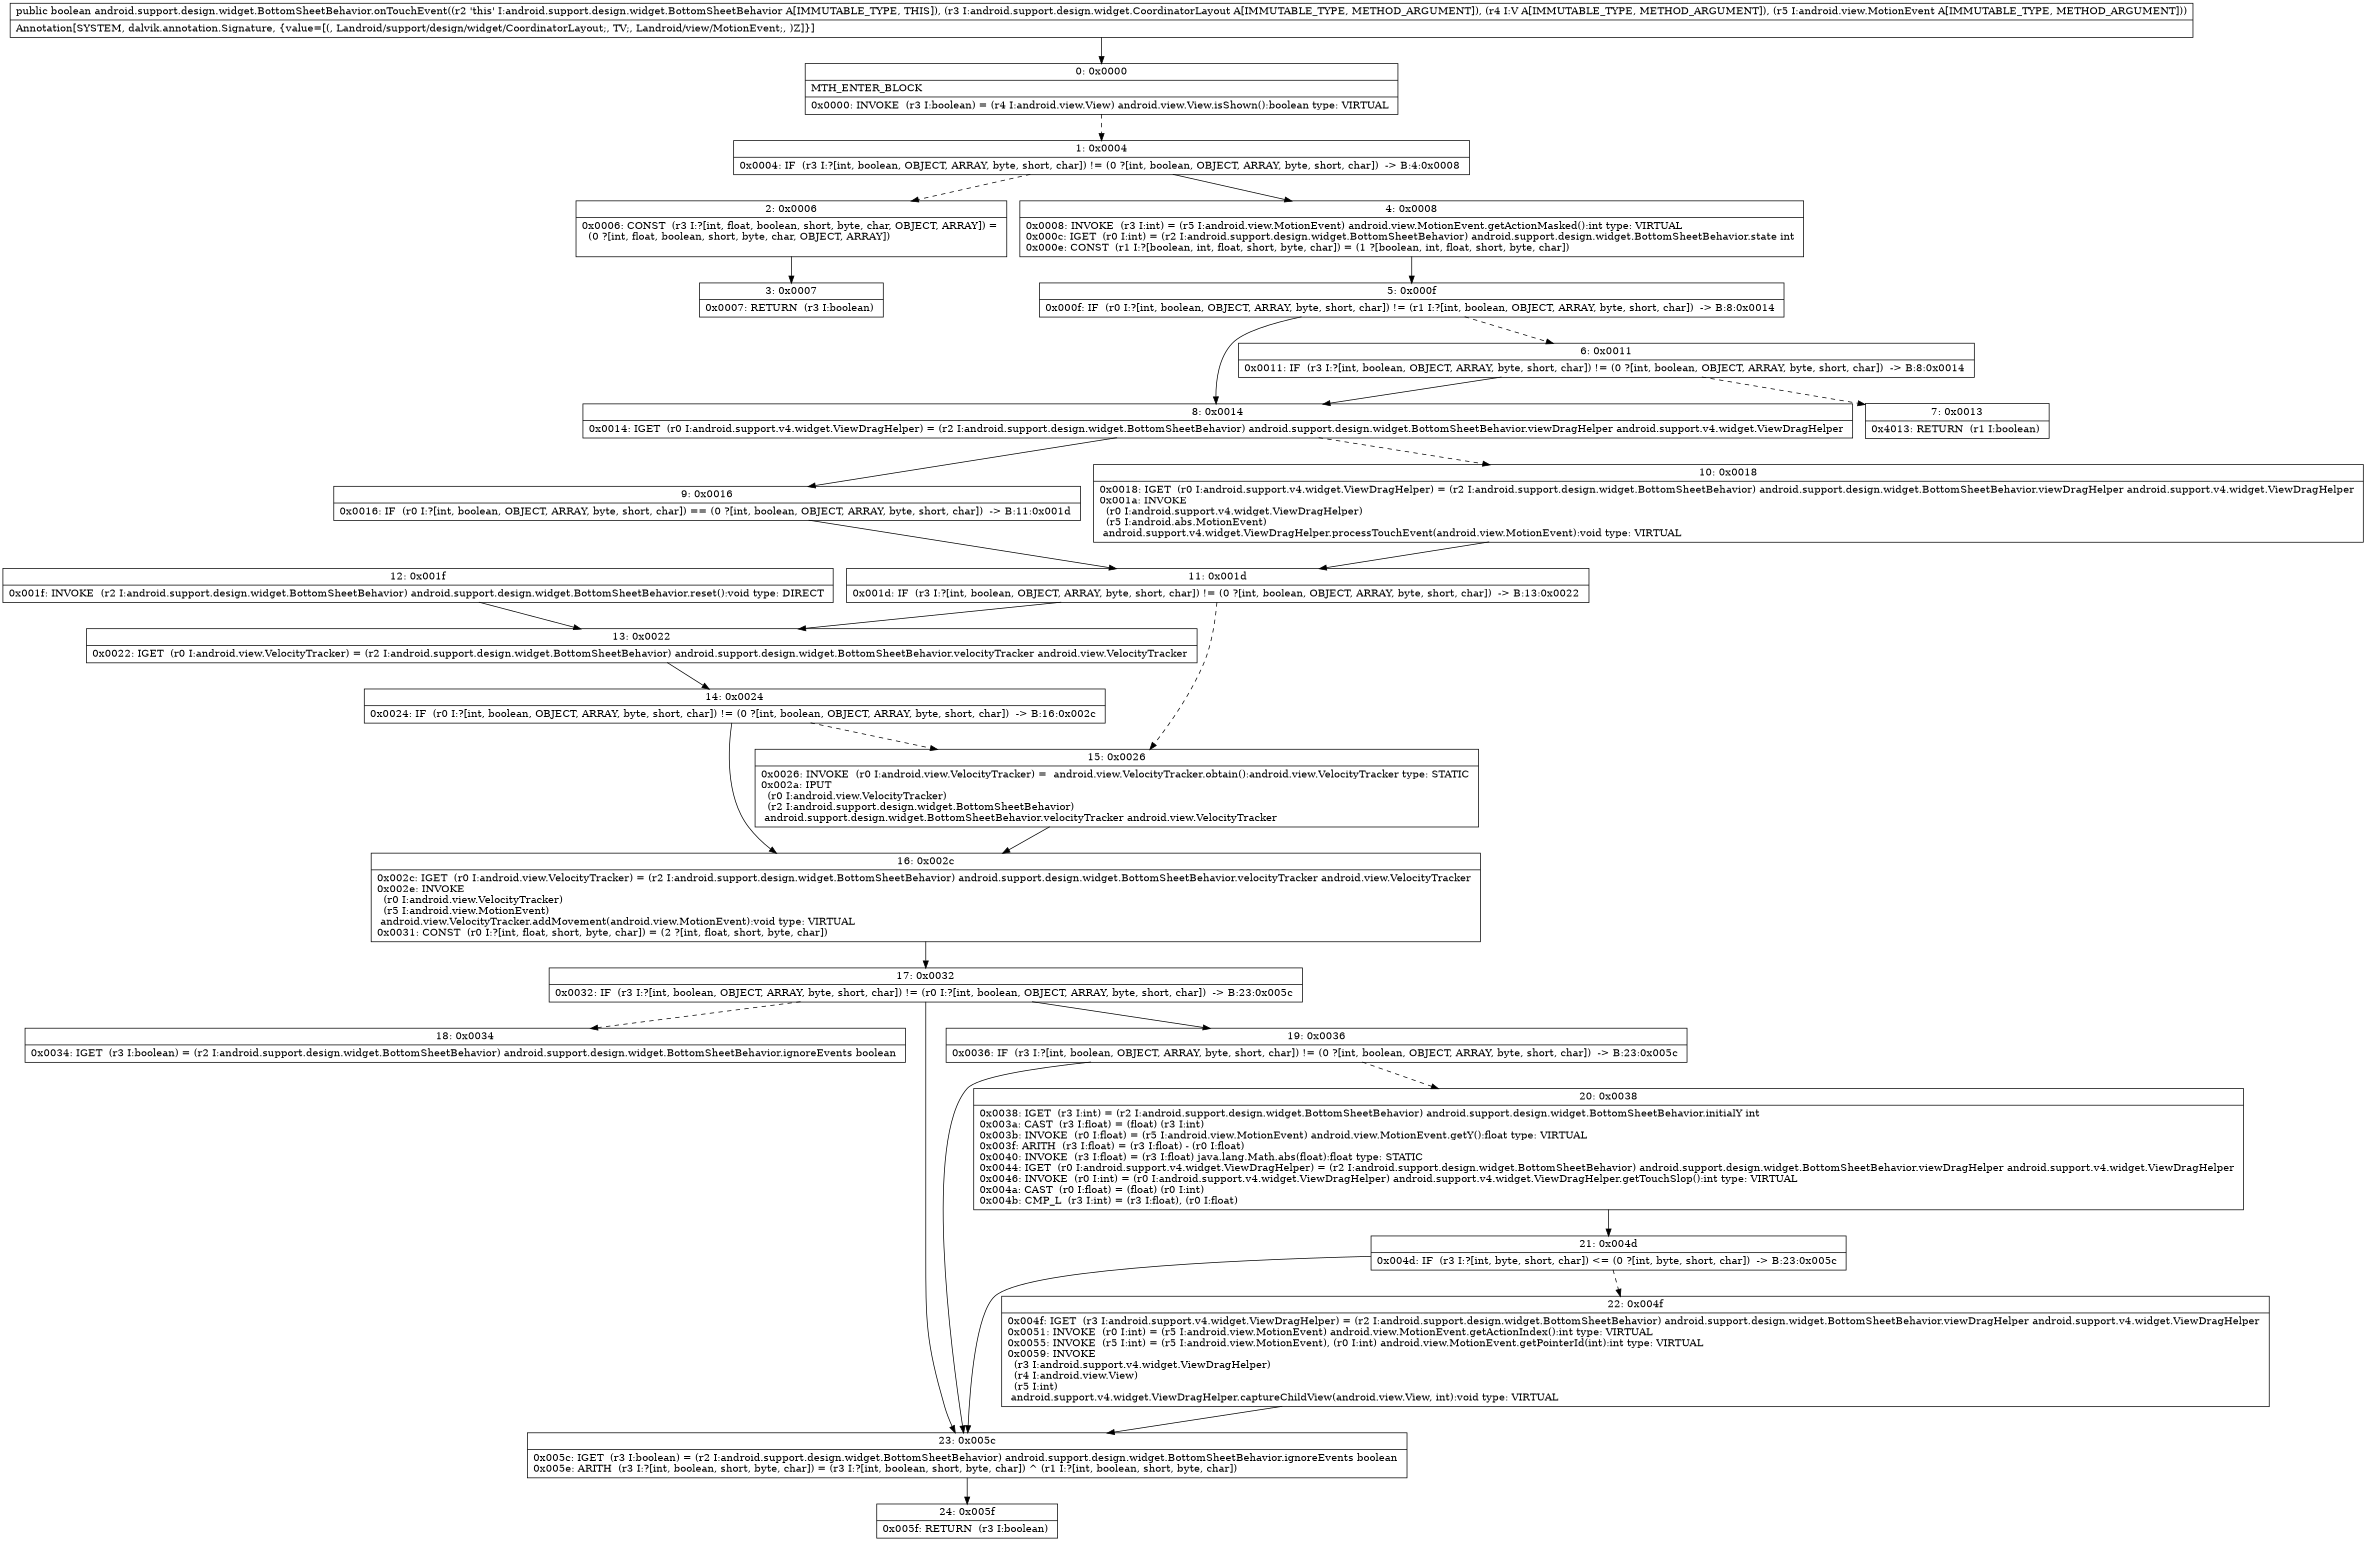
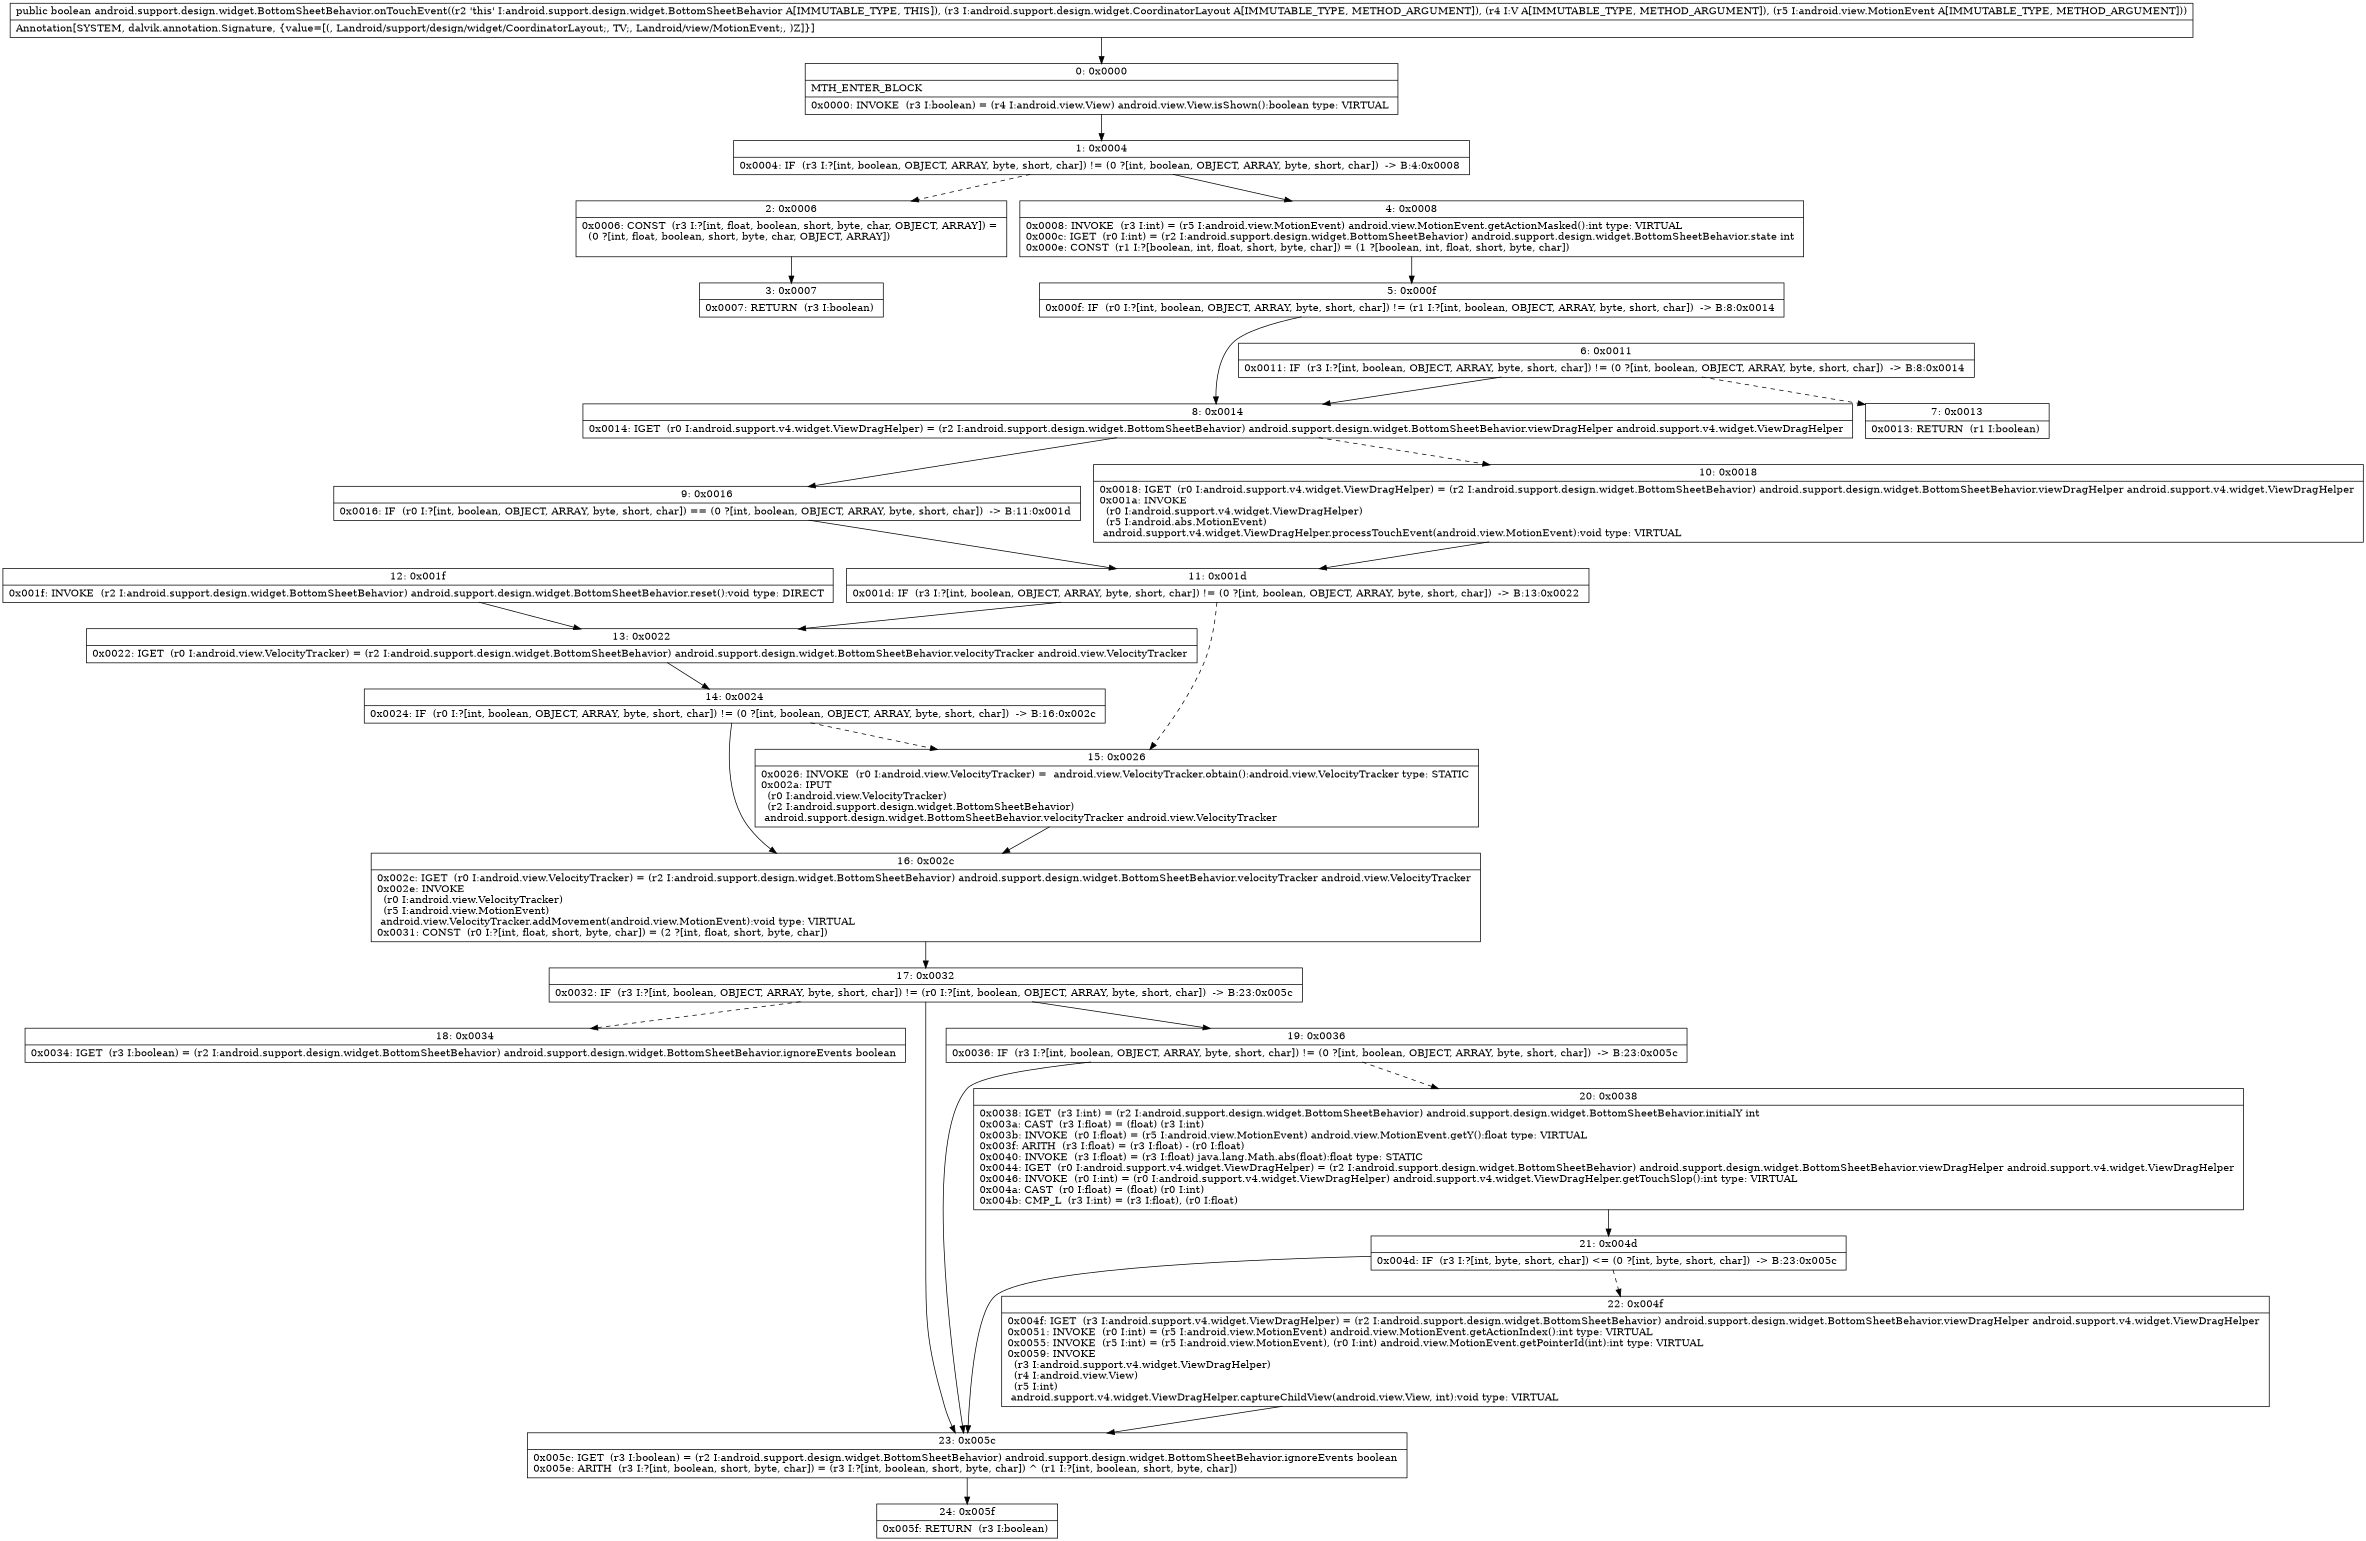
edge "0: 0x0000" -> "1: 0x0004": style dashed -> solid
edge "5: 0x000f" -> "6: 0x0011": removed
node "7: 0x0013": text "0x4013: RETURN  (r1 I:boolean)" -> "0x0013: RETURN  (r1 I:boolean)"
